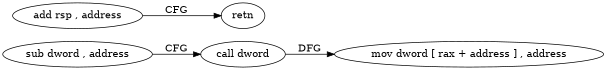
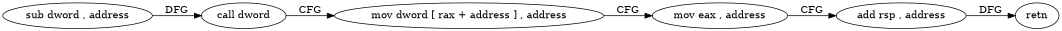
edge "add rsp , address" -> "retn": label "CFG" -> "DFG"
node "mov eax , address": added
edge "sub dword , address" -> "call dword": label "CFG" -> "DFG"
edge "call dword" -> "mov dword [ rax + address ] , address": label "DFG" -> "CFG"
